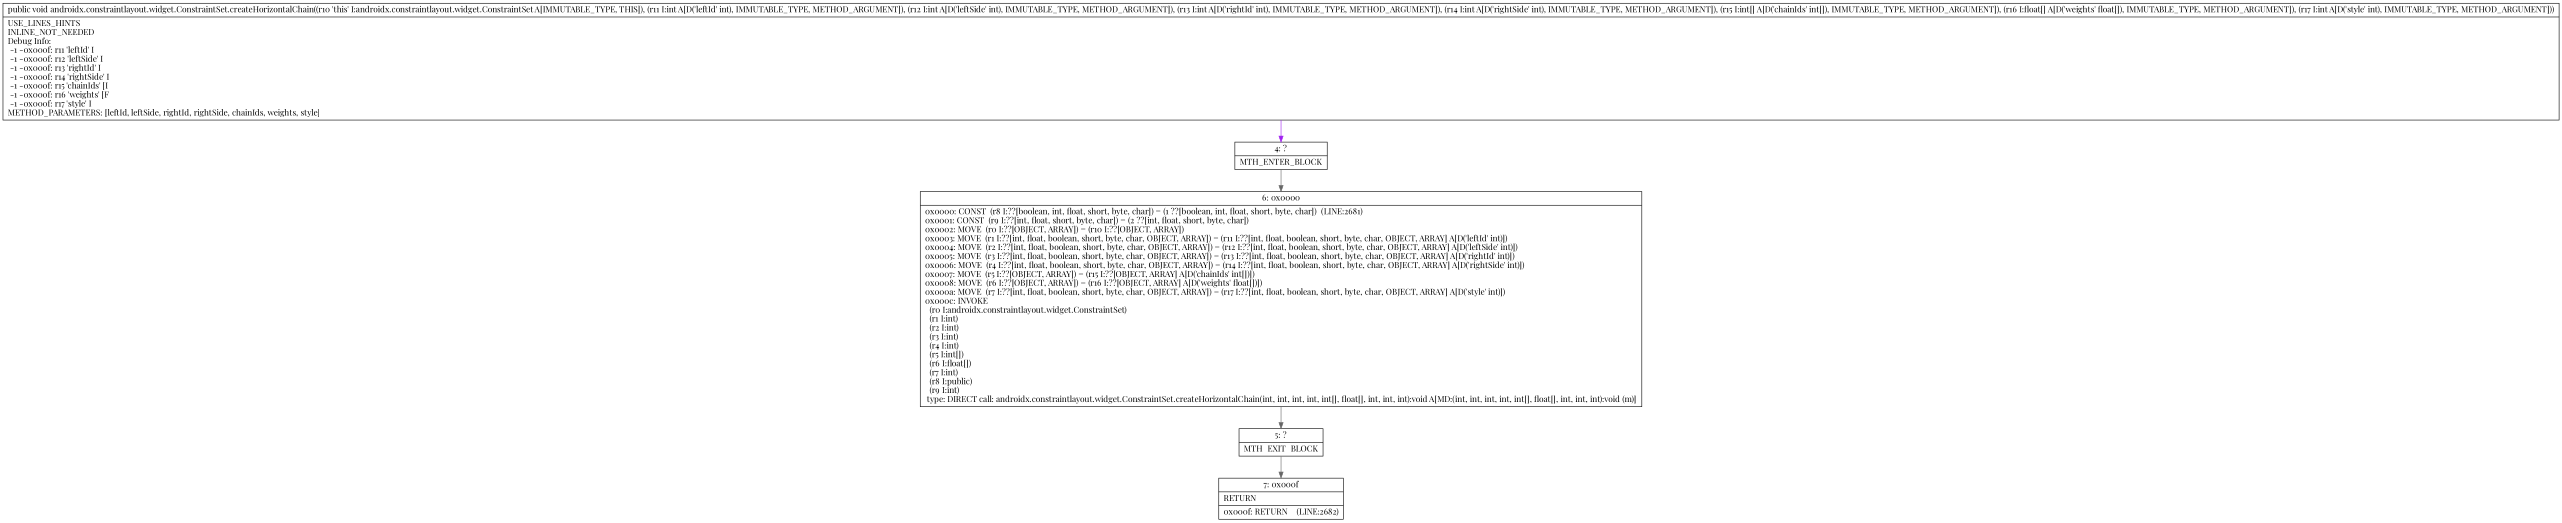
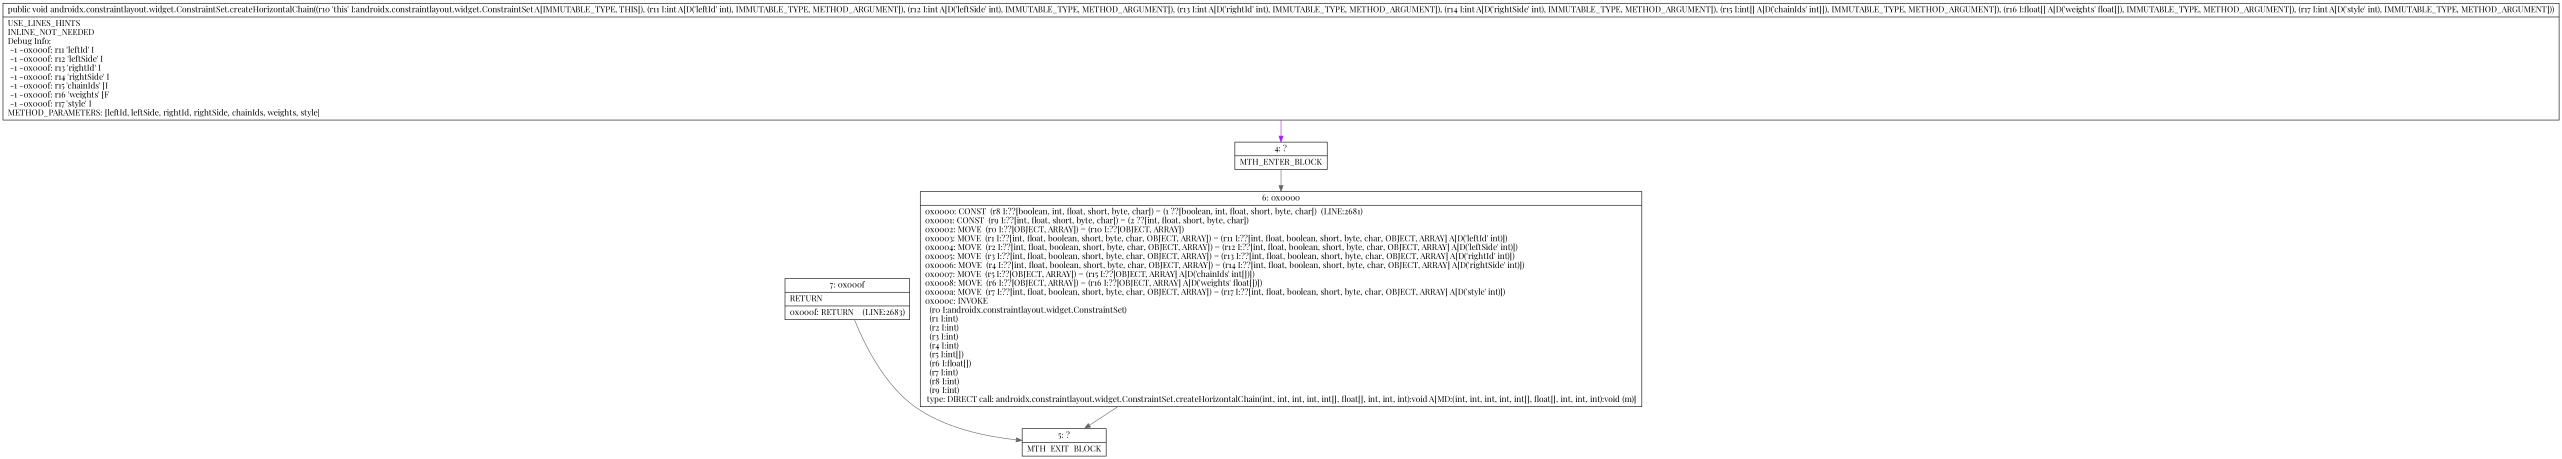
node "6: 0x0000": text "(r8 I:public)" -> "(r8 I:int)"
edge "5: ?" -> "7: 0x000f": reversed
node "7: 0x000f": text "0x000f: RETURN    (LINE:2682)" -> "0x000f: RETURN    (LINE:2683)"
